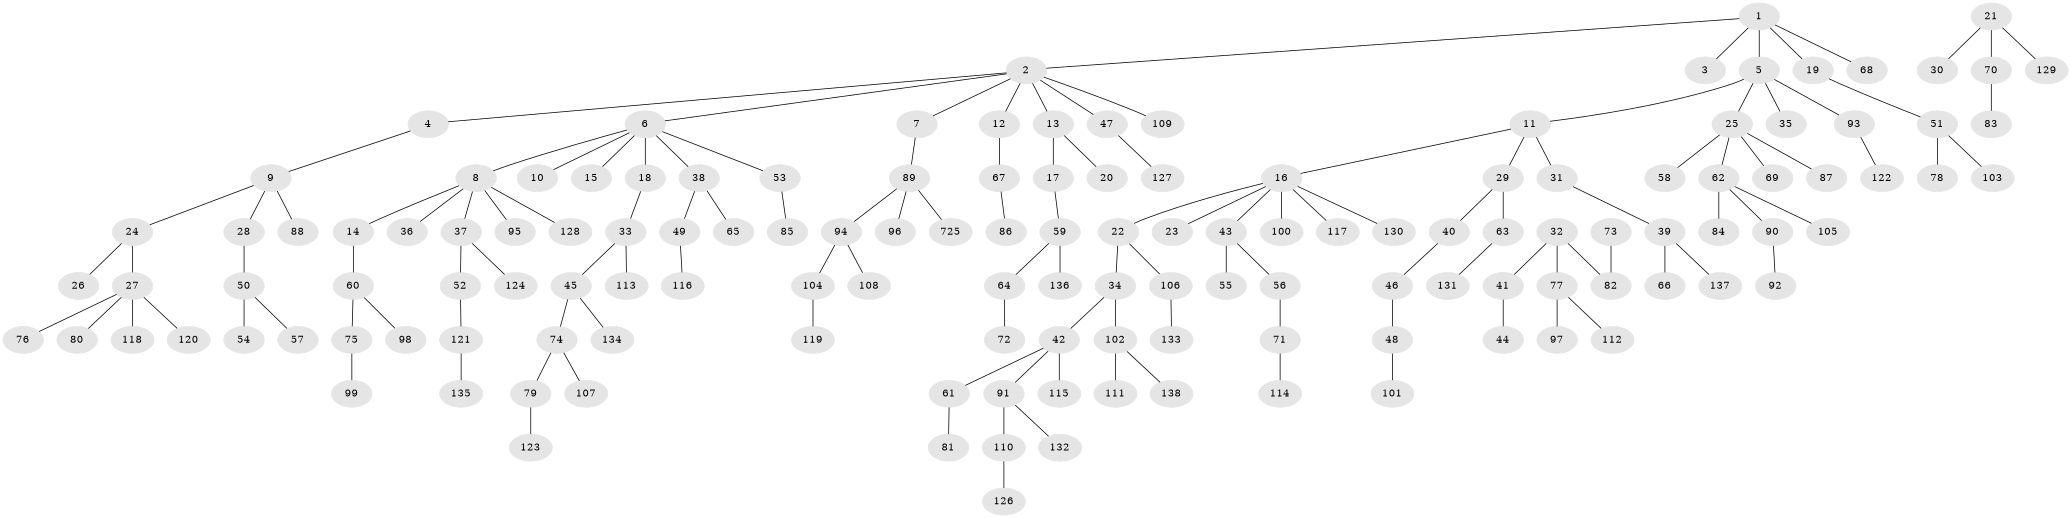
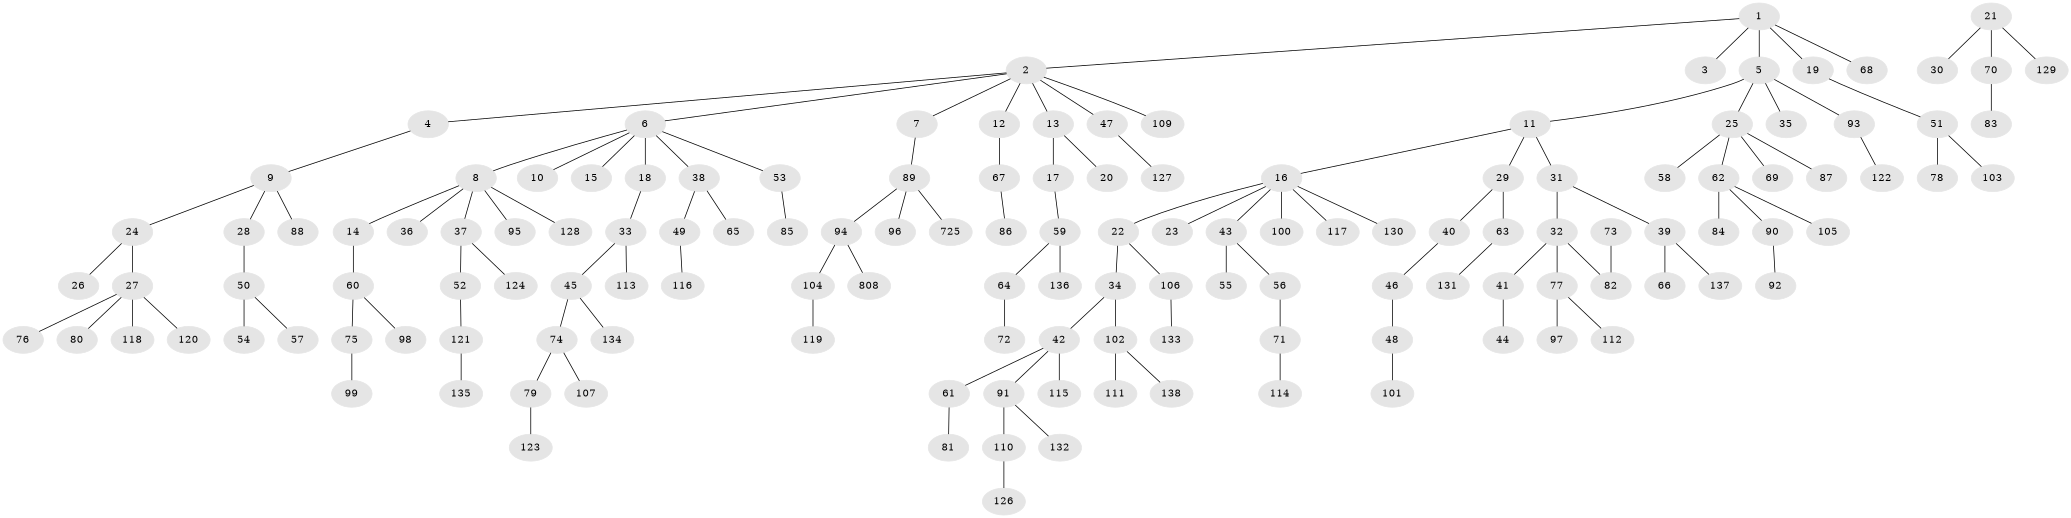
edge "31" -- "32": added
node "108": label "108" -> "808"
